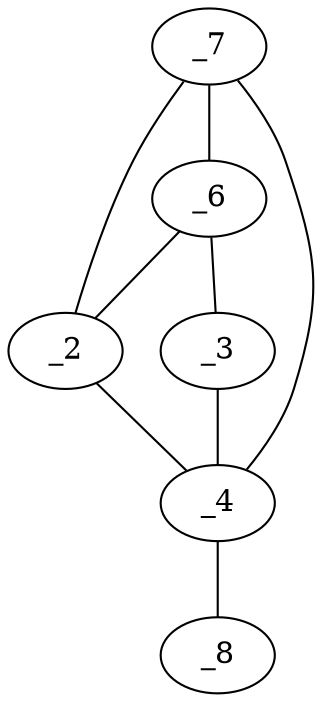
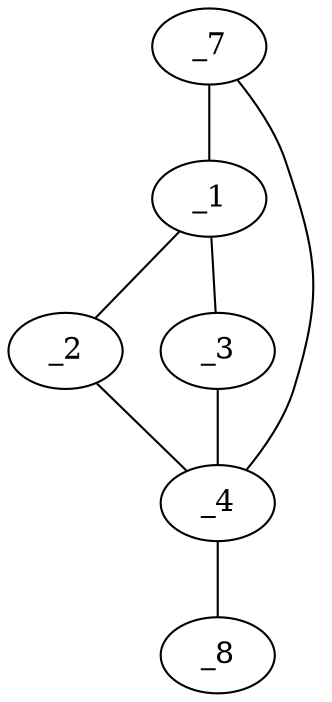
edge "_7" -- "_2": removed
node "_6": label "_6" -> "_1"
